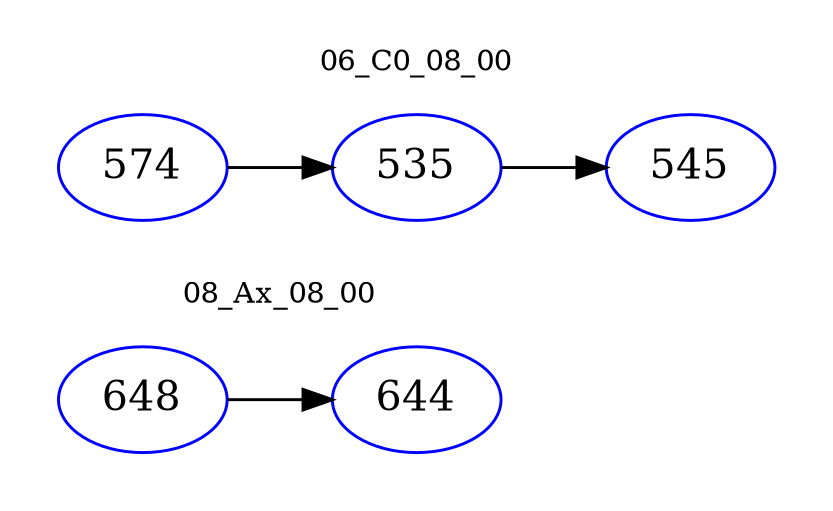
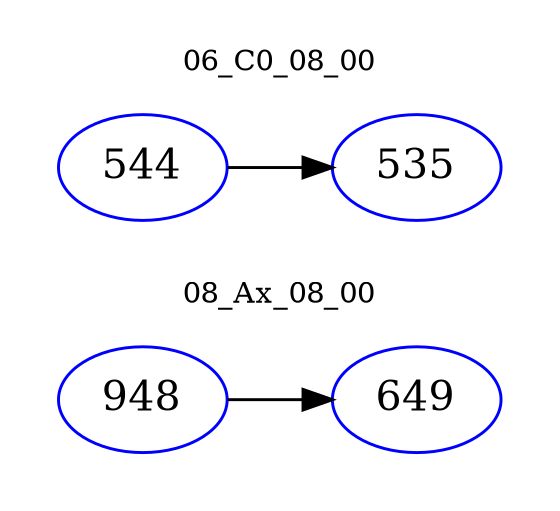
node "574": label "574" -> "544"
node "545": removed
node "648": label "648" -> "948"
node "644": label "644" -> "649"
